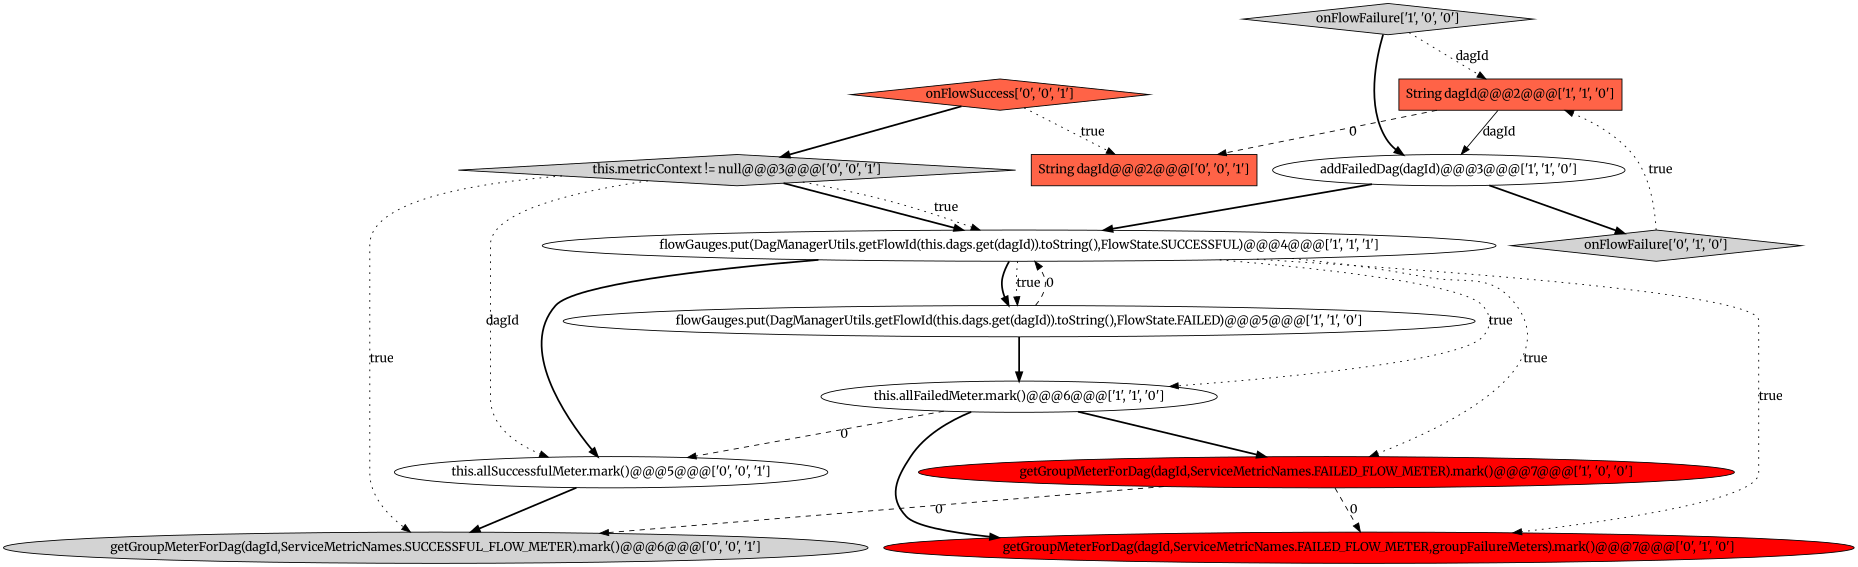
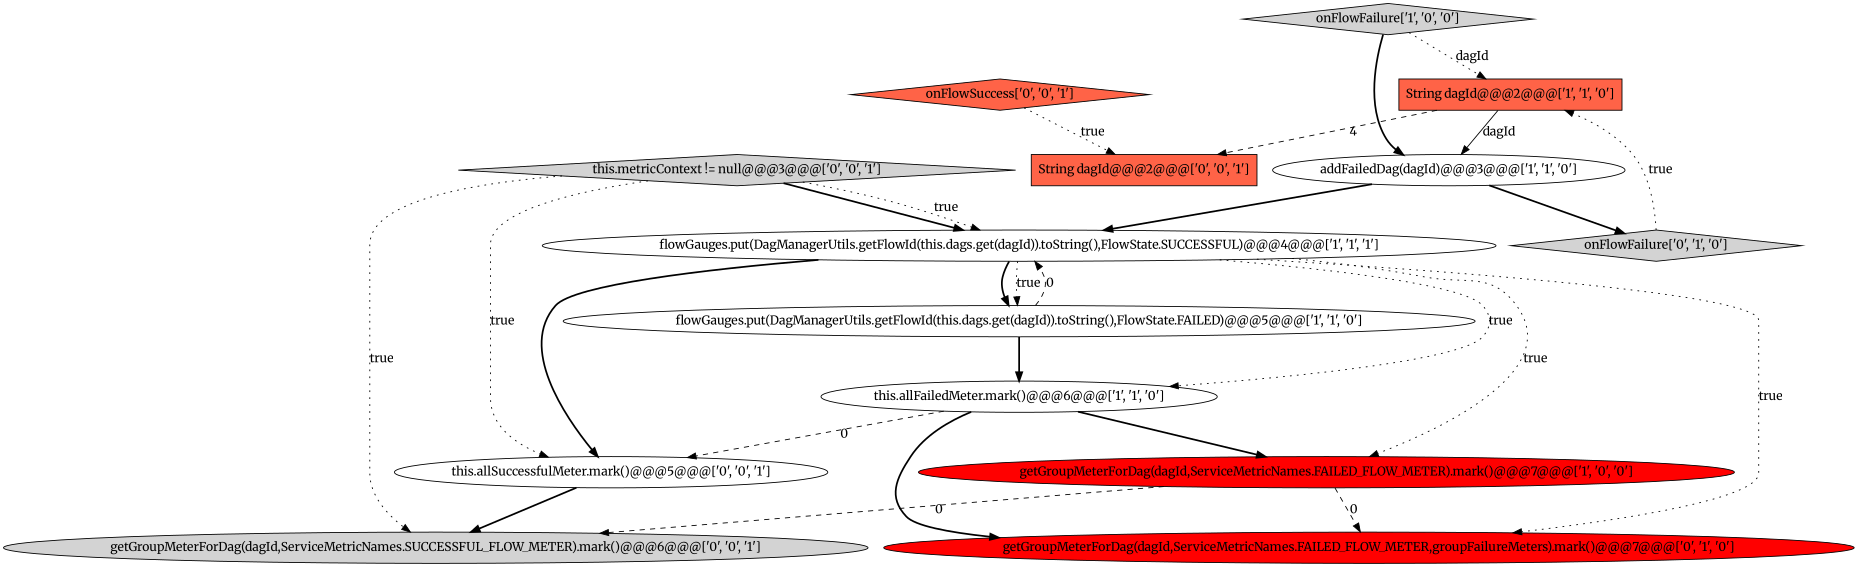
edge "onFlowSuccess['0', '0', '1']" -> "this.metricContext != null@@@3@@@['0', '0', '1']": removed
edge "String dagId@@@2@@@['1', '1', '0']" -> "String dagId@@@2@@@['0', '0', '1']": label "0" -> "4"
edge "this.metricContext != null@@@3@@@['0', '0', '1']" -> "this.allSuccessfulMeter.mark()@@@5@@@['0', '0', '1']": label "dagId" -> "true"
